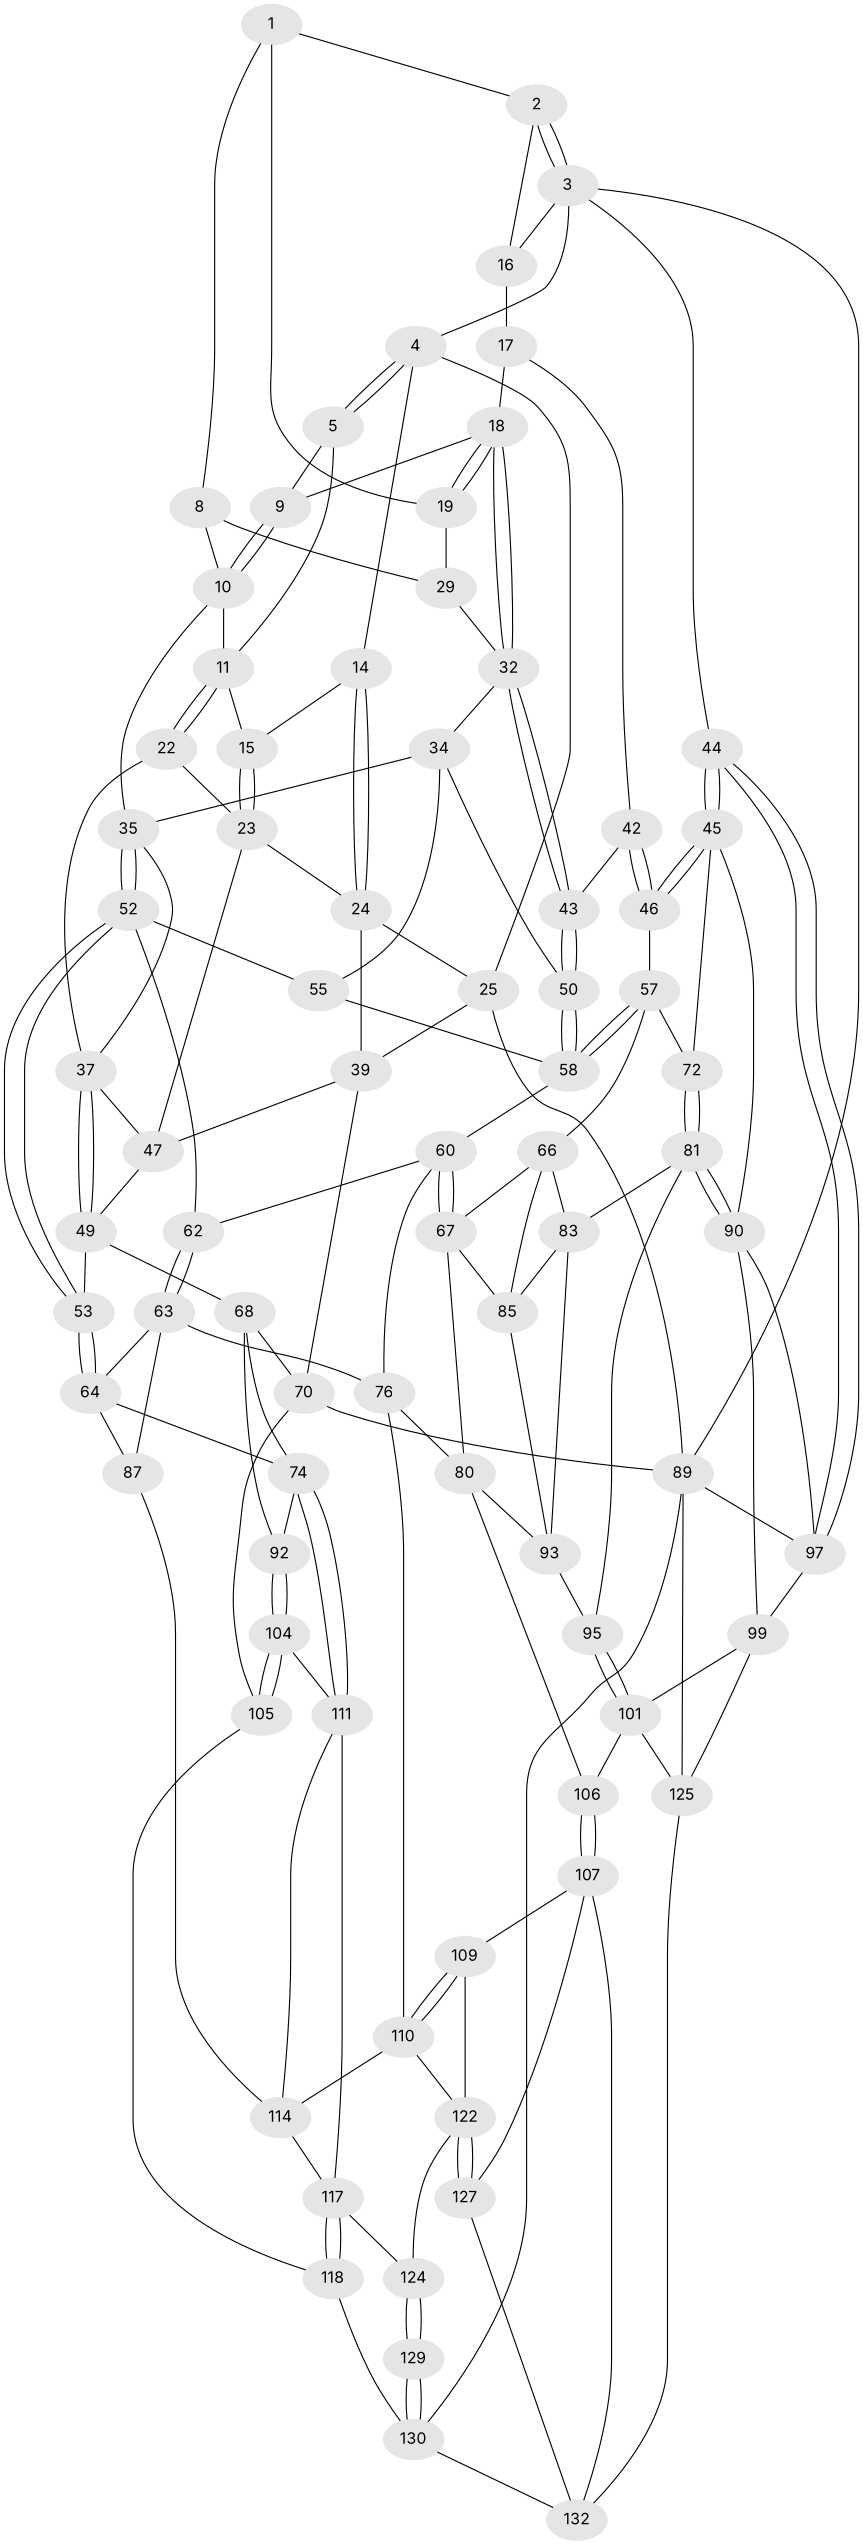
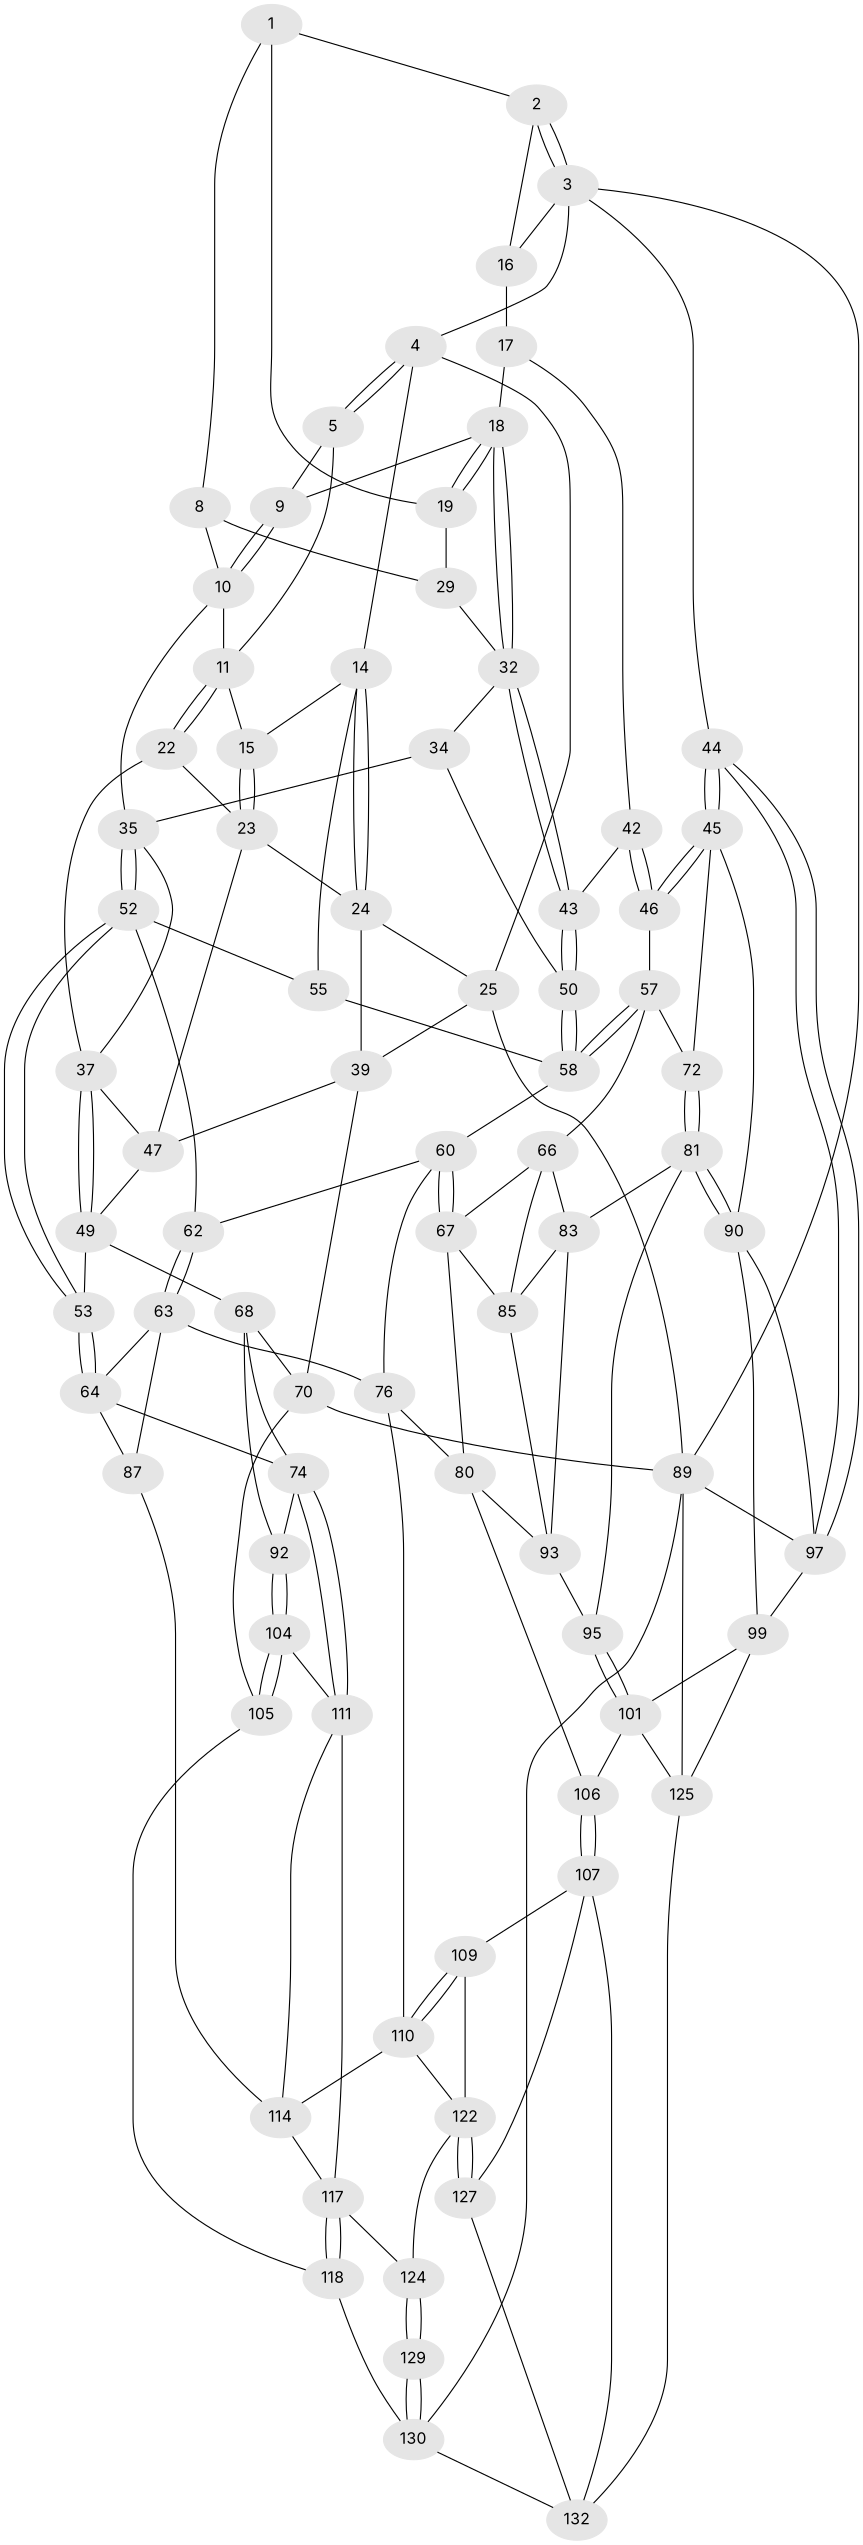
edge "34" -- "55": now "14" -- "55"
